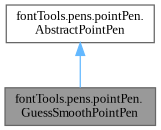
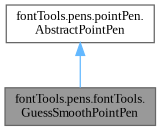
node "fontTools.pens.pointPen. GuessSmoothPointPen": label "fontTools.pens.pointPen. GuessSmoothPointPen" -> "fontTools.pens.fontTools. GuessSmoothPointPen"
